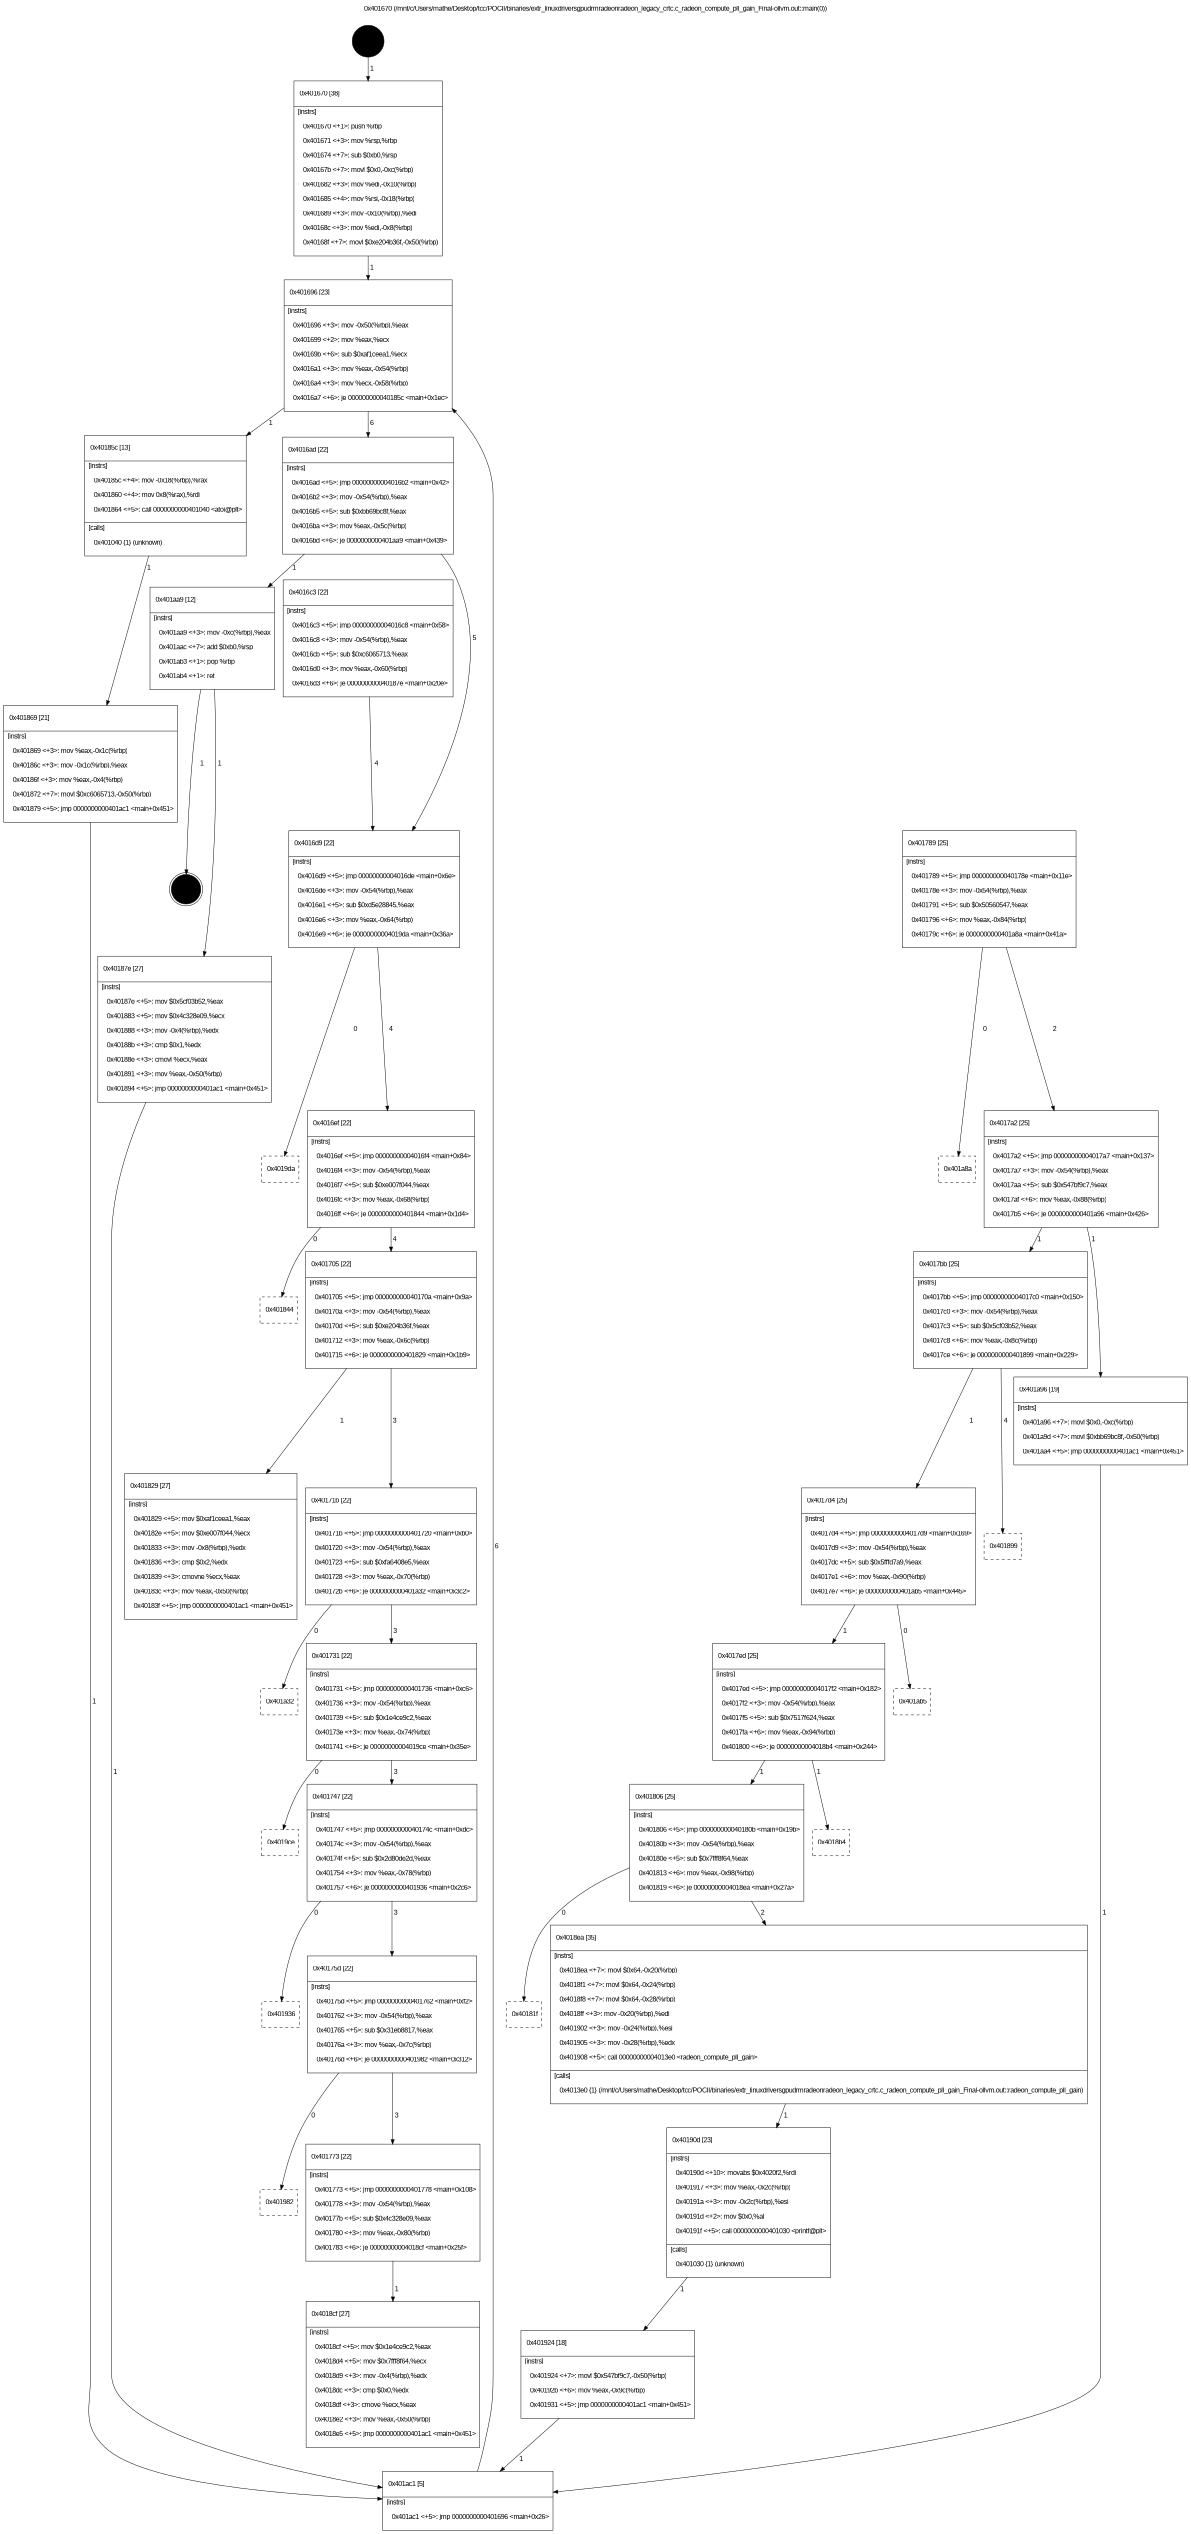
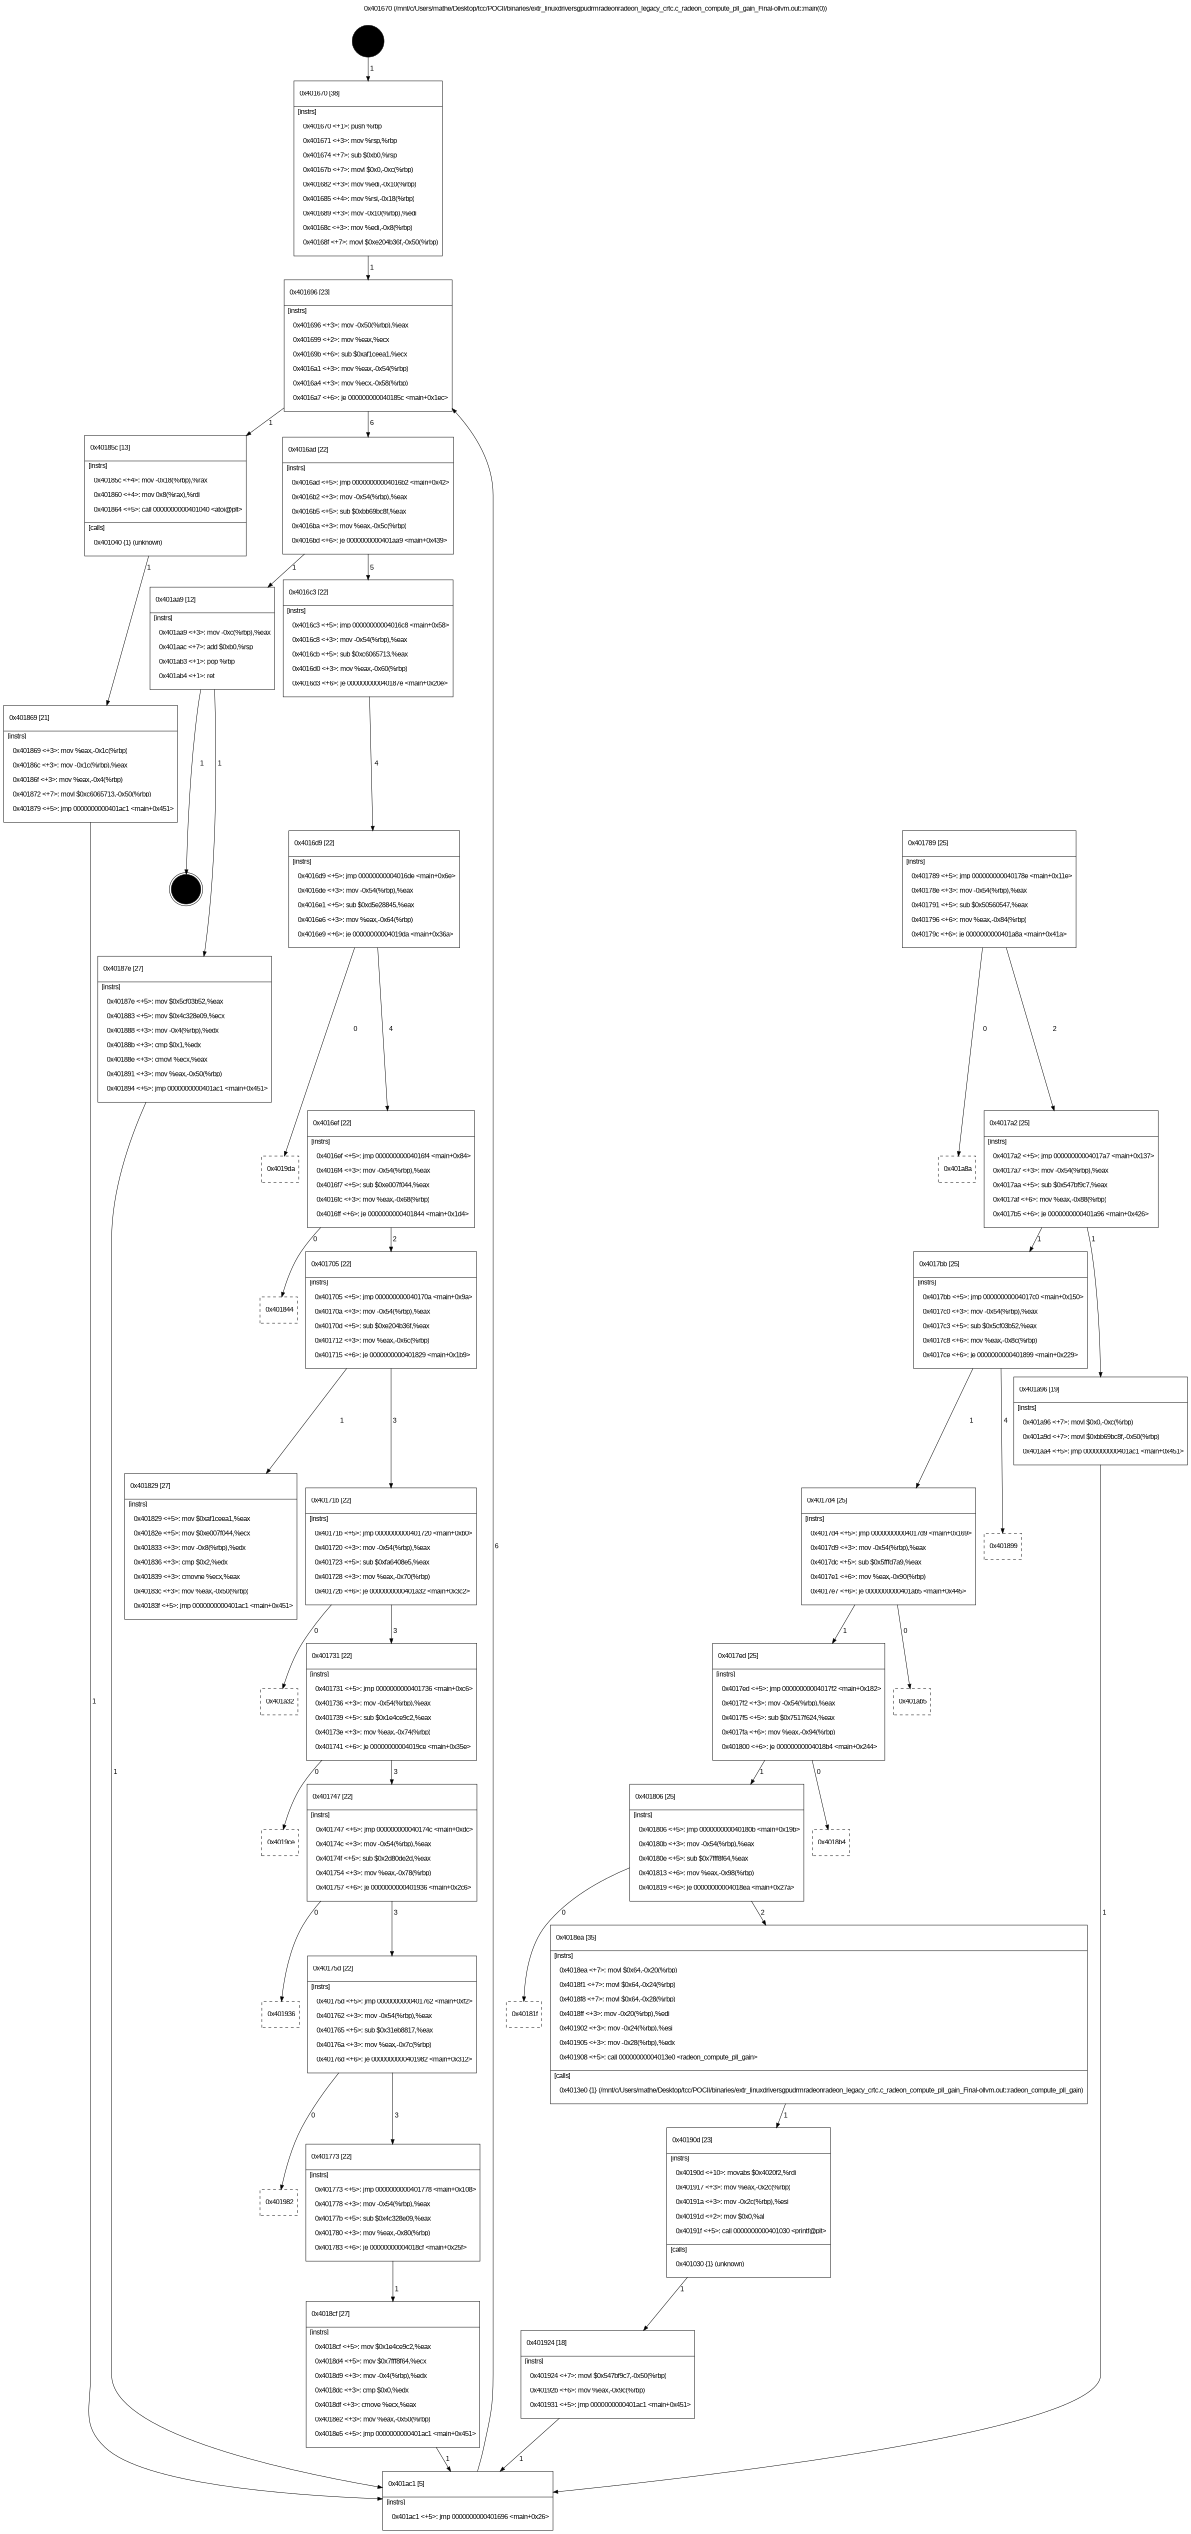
edge "0x4016ad [22]" -> "0x4016d9 [22]": now "0x4016ad [22]" -> "0x4016c3 [22]"
edge "0x4016ef [22]" -> "0x401705 [22]": label " 4" -> " 2"
edge "0x4017ed [25]" -> "0x4018b4": label " 1" -> " 0"
edge "0x4018cf [27]" -> "0x401ac1 [5]": added, label "1"
